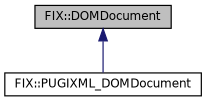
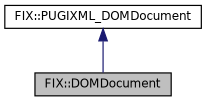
edge "FIX::PUGIXML_DOMDocument" -> "FIX::DOMDocument": reversed
